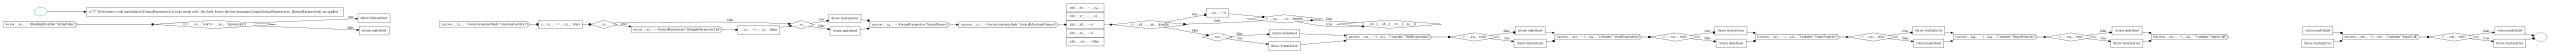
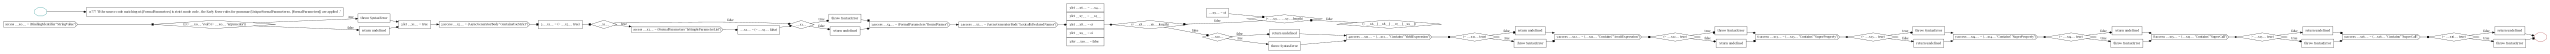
edge "(< __x8__ __x6__.length)" -> "__x9__ = 0i": removed, label "true"
edge "(= __x6__[__x8__] __x7__[__x9__])" -> "(< __x9__ __x7__.length)": arrowhead diamond -> box
node "2:let __x1__ = true": added
edge "(< __x9__ __x7__.length)" -> "(= __x6__[__x8__] __x7__[__x9__])": removed, label "true"
node "(= __x15__ true)": added
